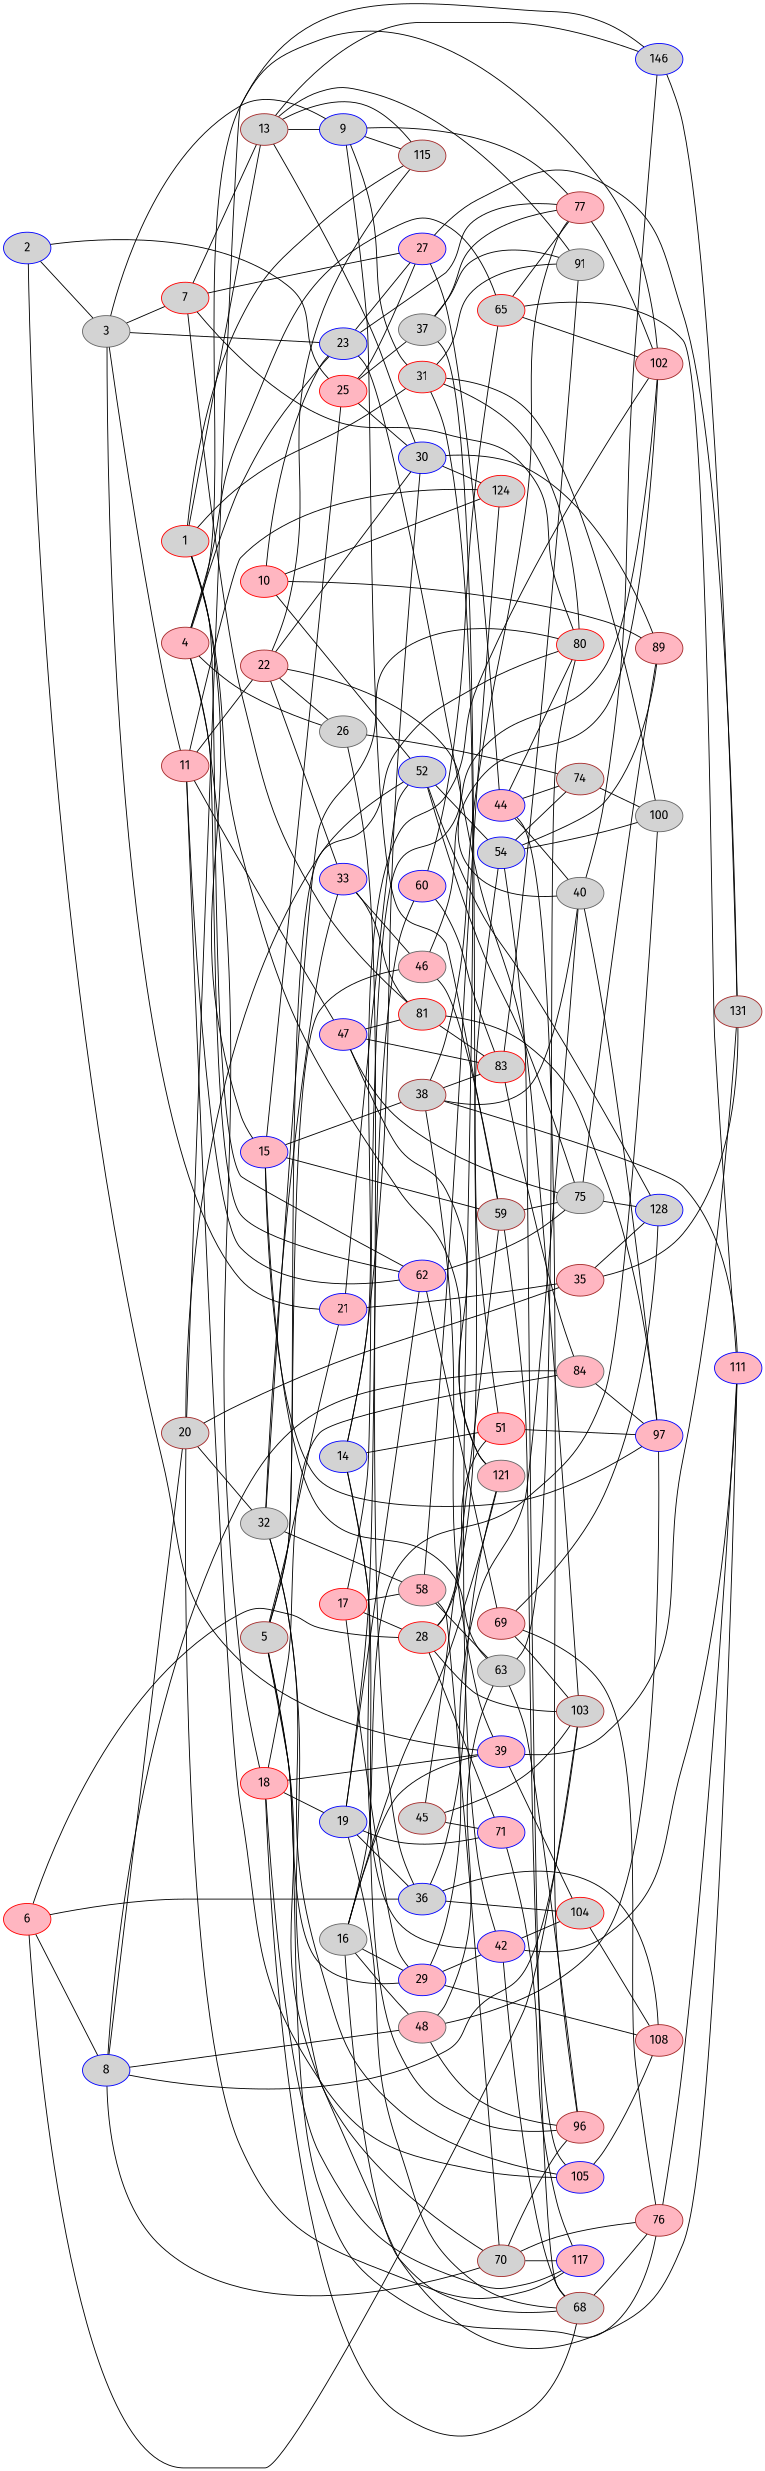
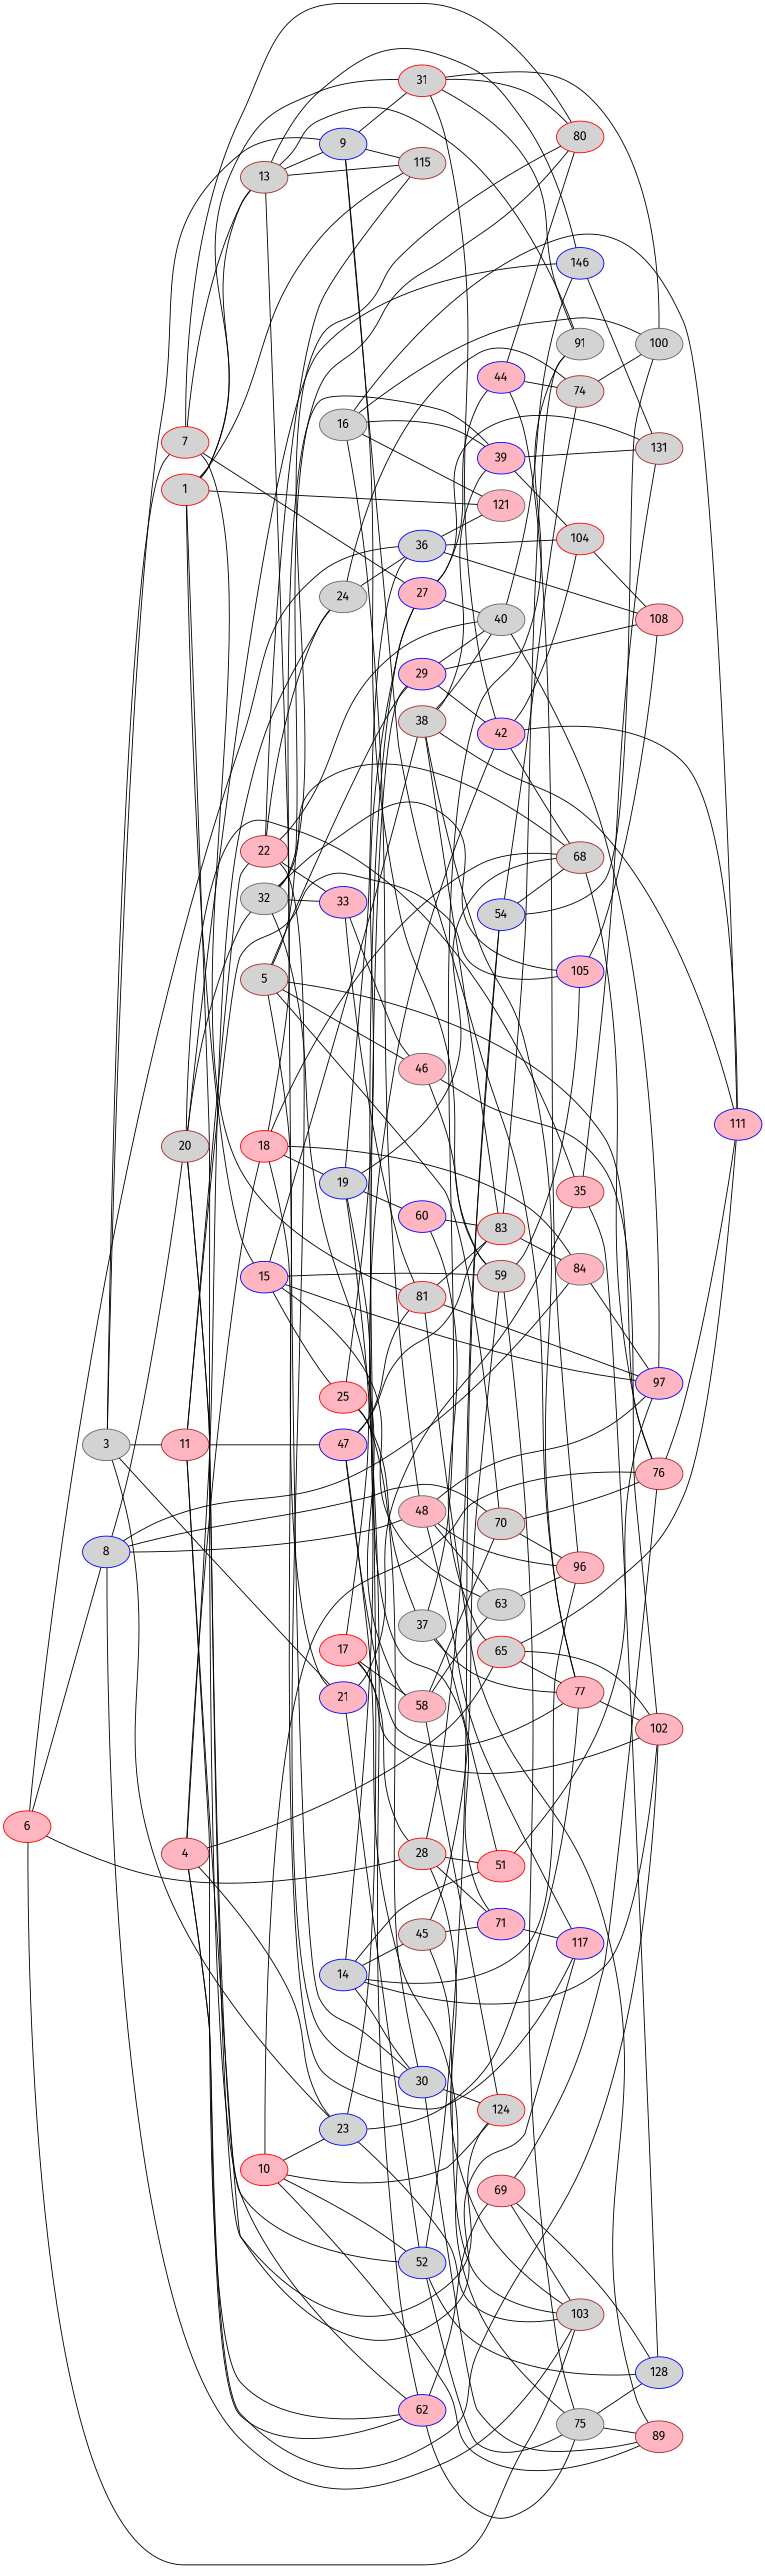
node "2": removed
node "26": label "26" -> "24"
edge "89" -- "54": now "89" -- "81"
edge "44" -- "40": now "27" -- "40"
edge "80" -- "63": removed
edge "47" -- "121": now "47" -- "77"
edge "76" -- "10": added
edge "45" -- "14": added
edge "16" -- "29": removed
edge "70" -- "117": now "48" -- "117"
